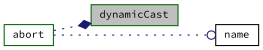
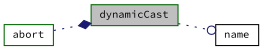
edge "abort" -> "name": now "dynamicCast" -> "name"
